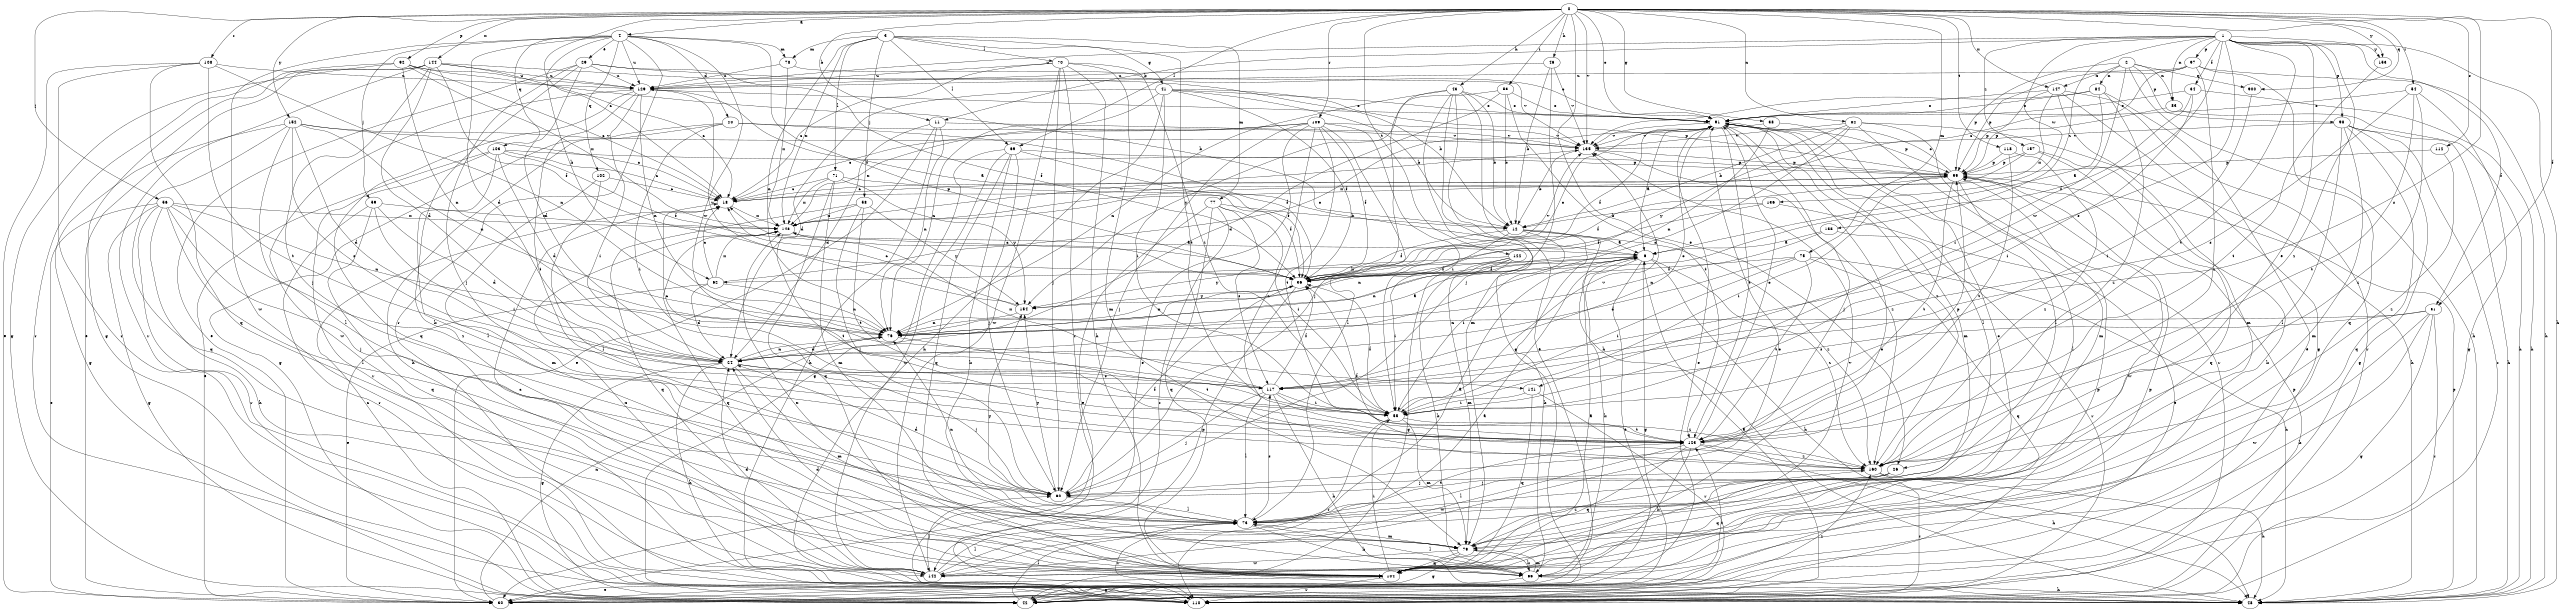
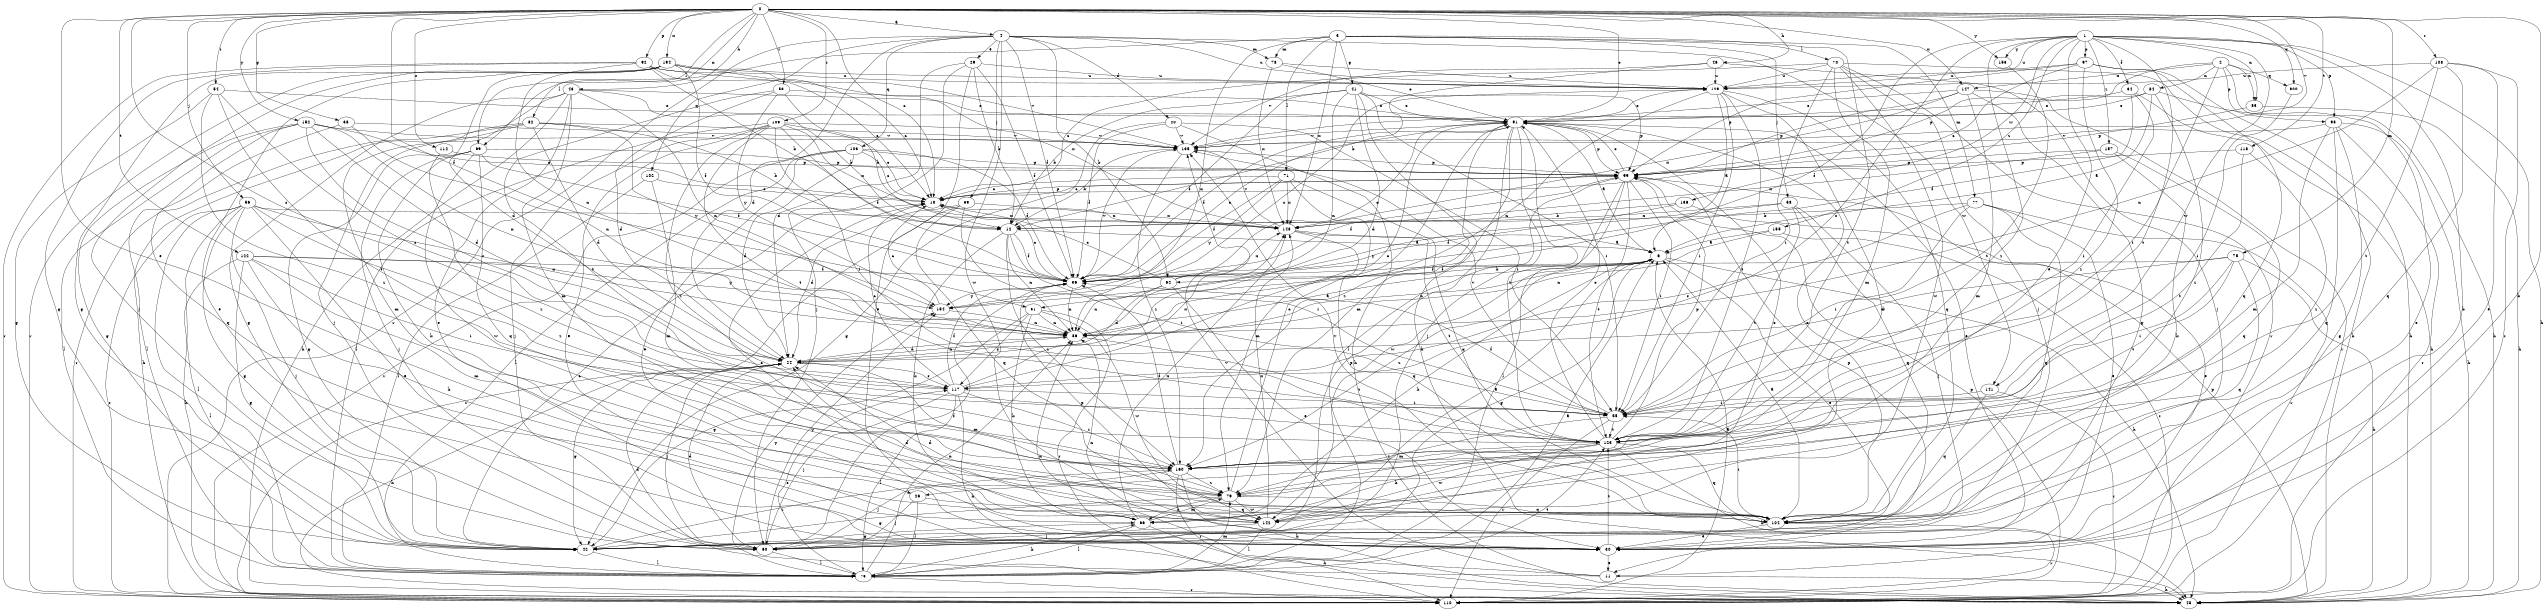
node "144": label "144" -> "194"
node "76": label "76" -> "86"
edge "11" -> "30": reversed
edge "98" -> "73": now "122" -> "73"
edge "29" -> "66": removed, label "k"
edge "79" -> "160": reversed
